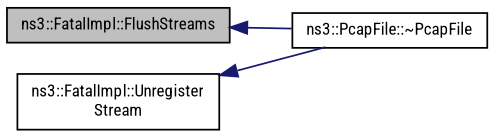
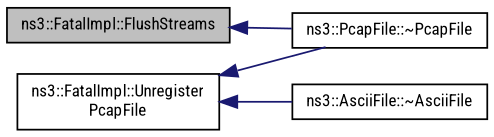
node "ns3::FatalImpl::Unregister Stream": label "ns3::FatalImpl::Unregister Stream" -> "ns3::FatalImpl::Unregister PcapFile"
node "ns3::AsciiFile::~AsciiFile": added
